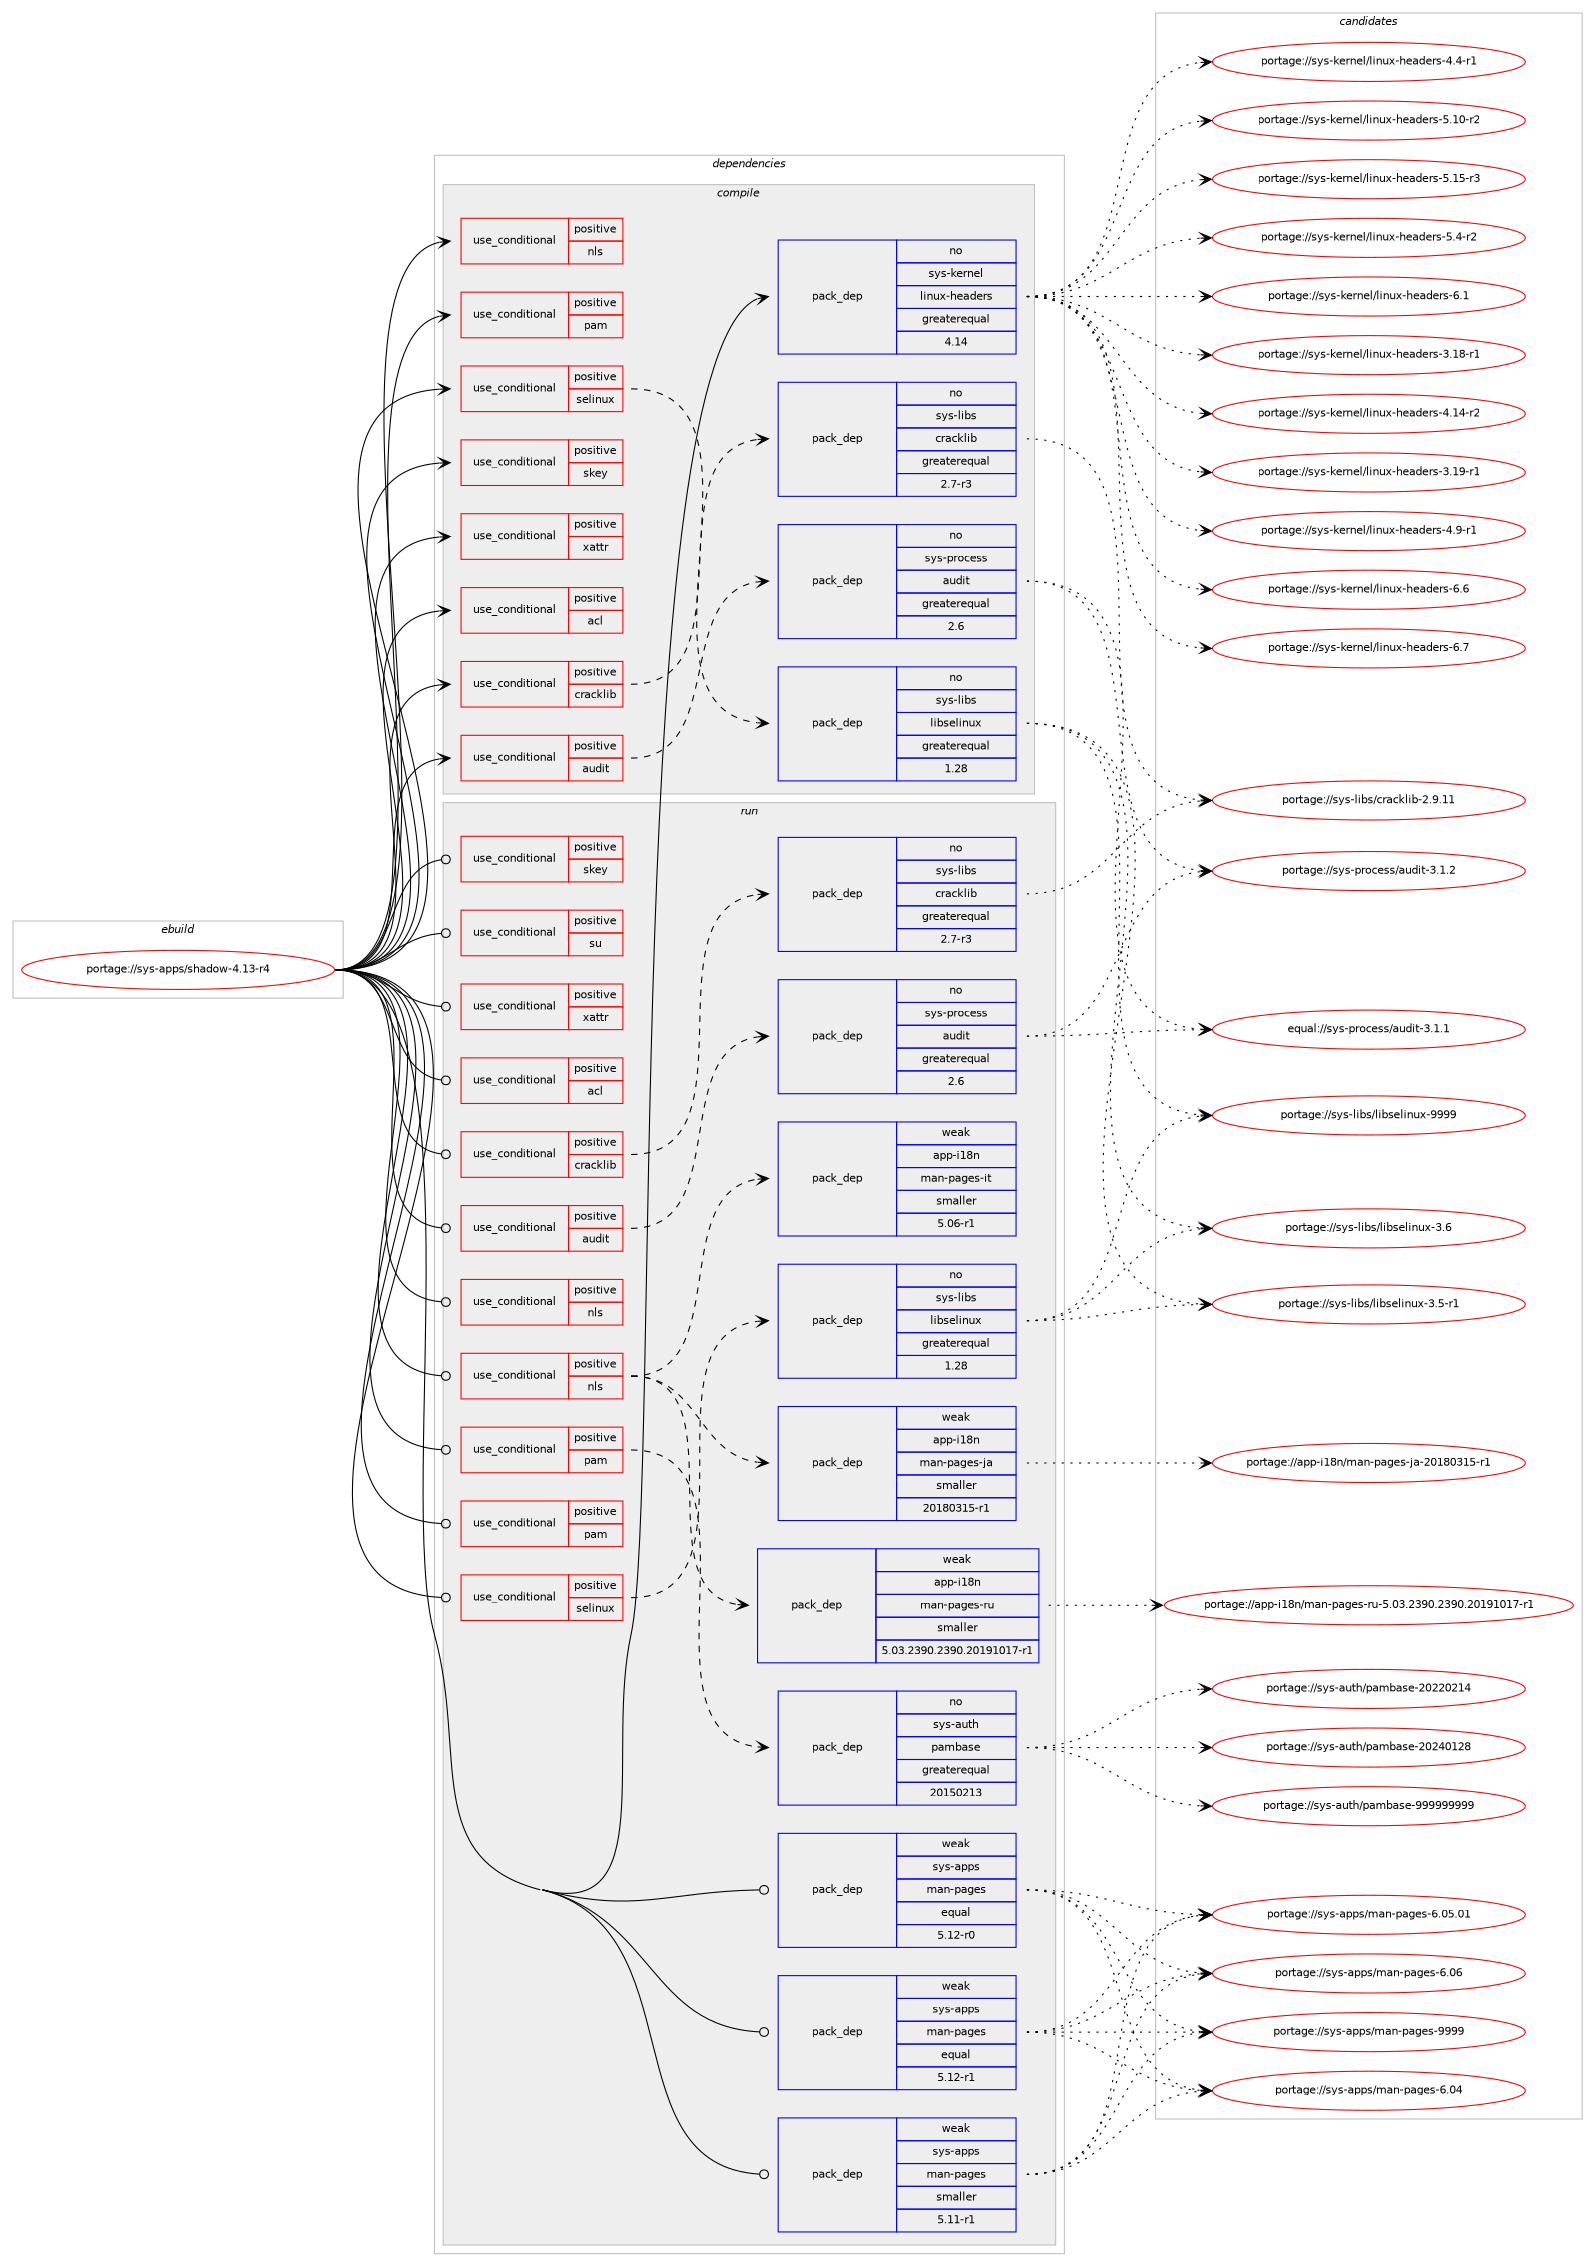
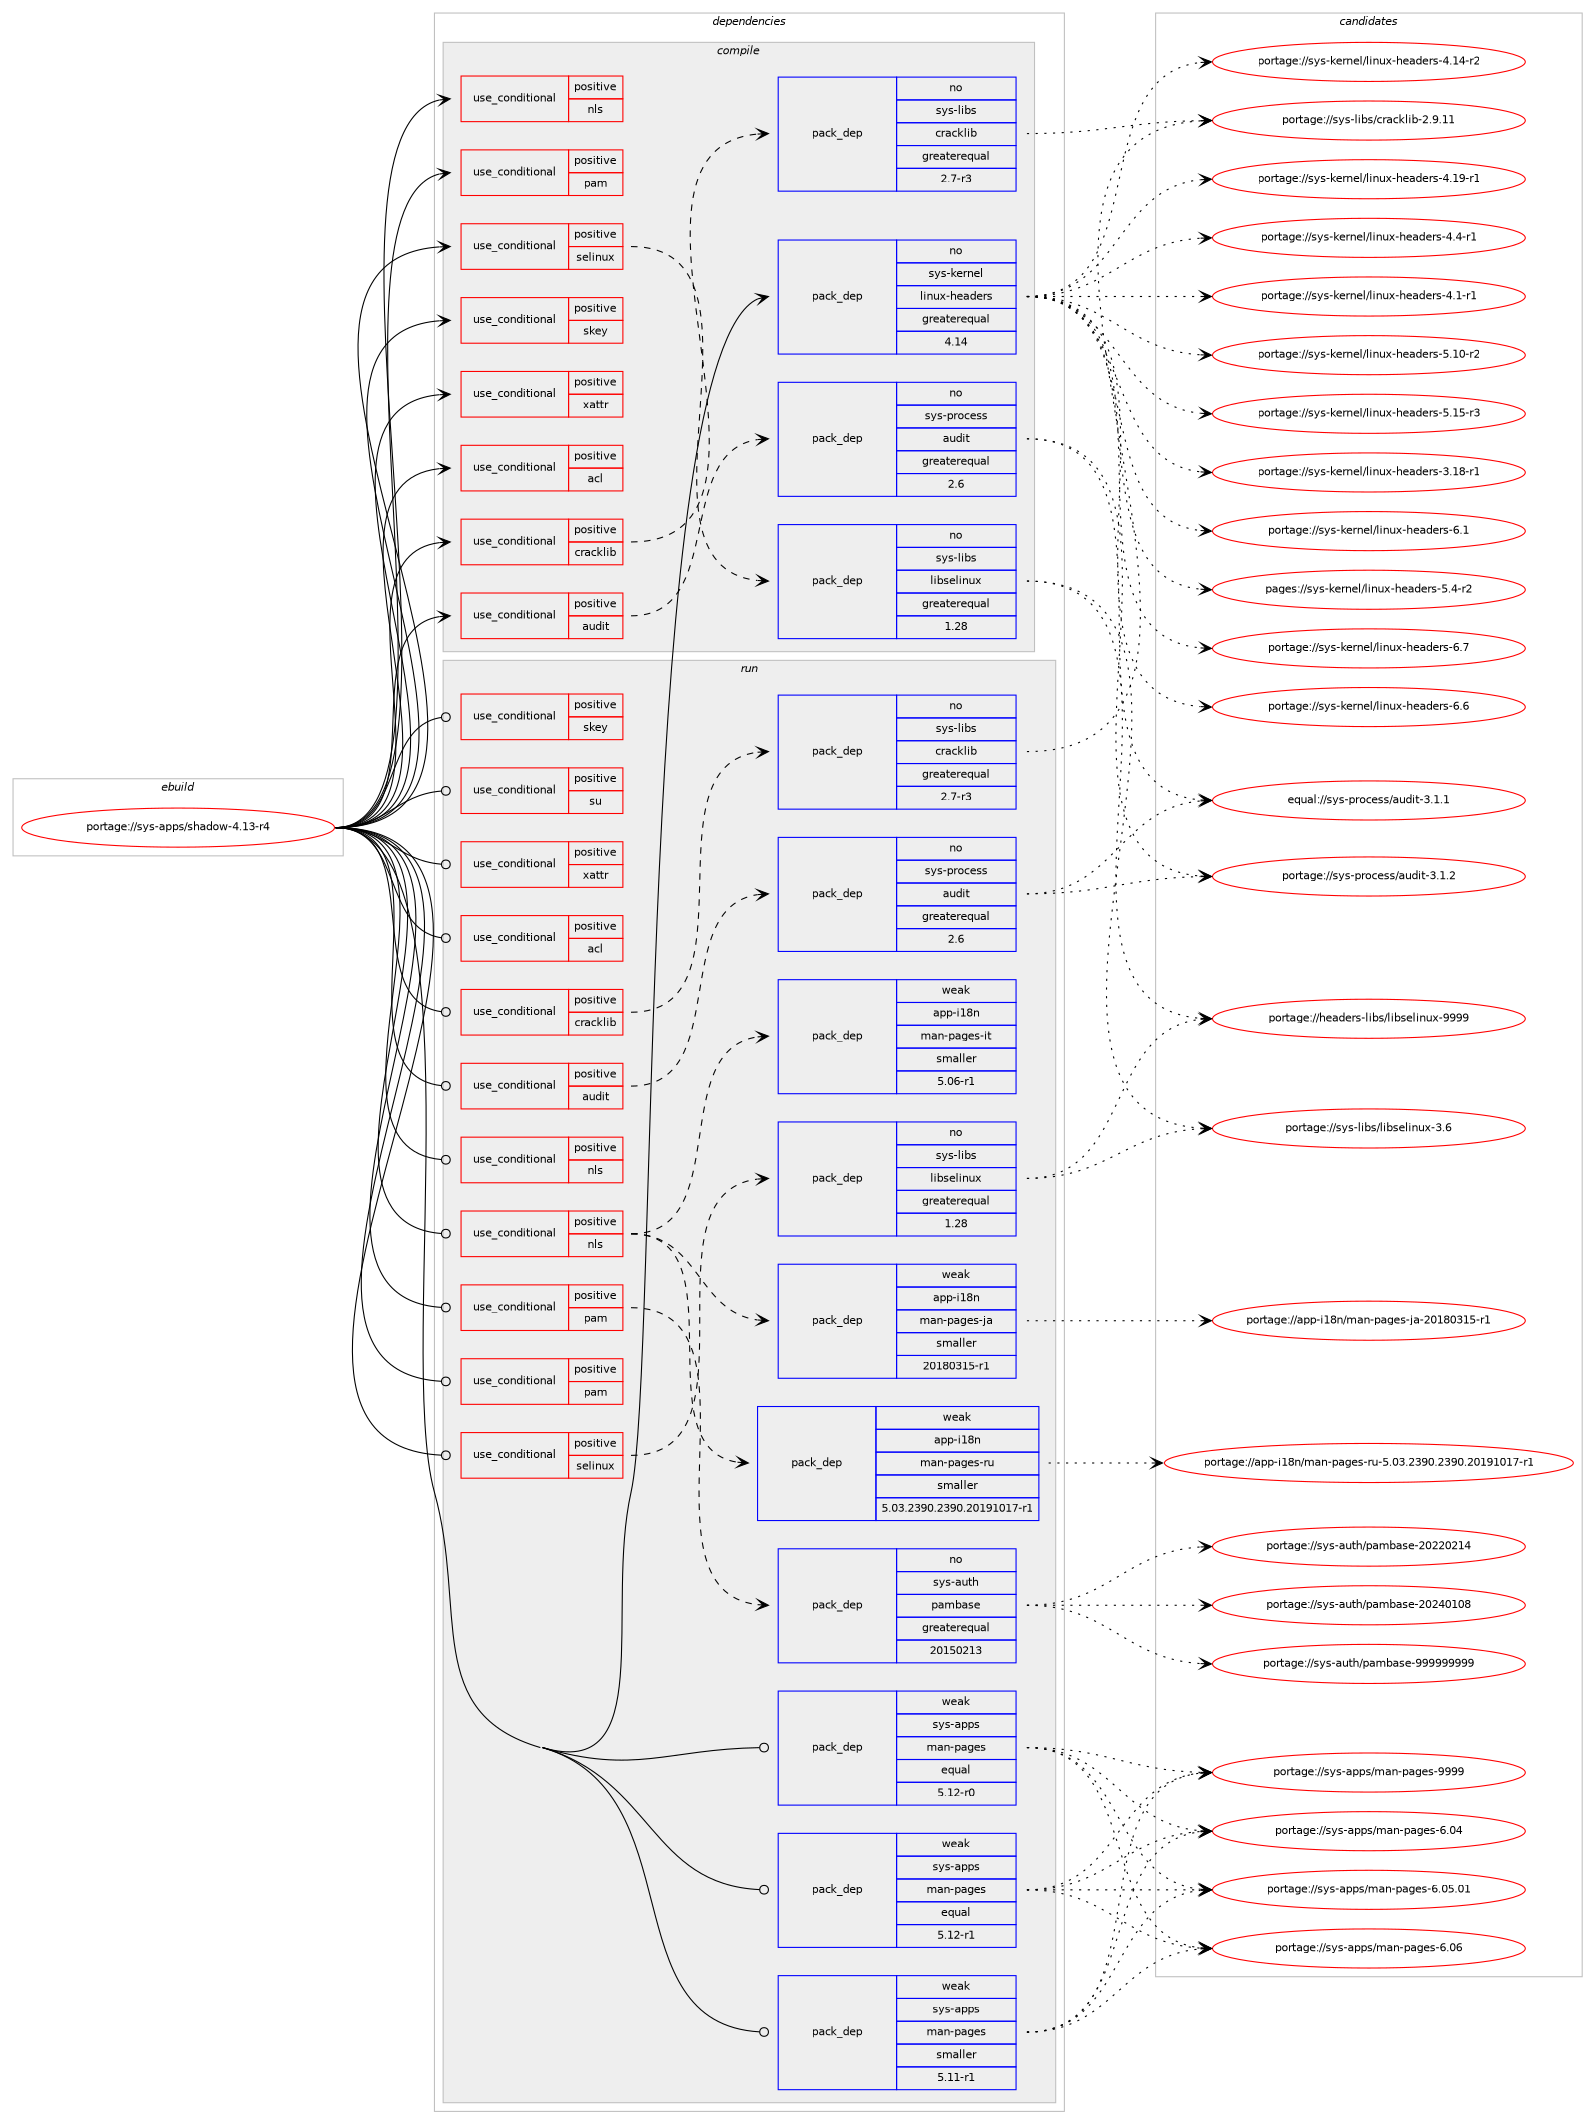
node "portage://sys-kernel/linux-headers-5.4-r2": label "portage://sys-kernel/linux-headers-5.4-r2" -> "pages://sys-kernel/linux-headers-5.4-r2"
node "portage://sys-kernel/linux-headers-3.19-r1": label "portage://sys-kernel/linux-headers-3.19-r1" -> "portage://sys-kernel/linux-headers-4.19-r1"
node "portage://sys-kernel/linux-headers-4.9-r1": label "portage://sys-kernel/linux-headers-4.9-r1" -> "portage://sys-kernel/linux-headers-4.1-r1"
node "portage://sys-libs/libselinux-9999": label "portage://sys-libs/libselinux-9999" -> "portage://headers-libs/libselinux-9999"
node "portage://sys-libs/libselinux-3.5-r1": removed
node "portage://sys-auth/pambase-20240128": label "portage://sys-auth/pambase-20240128" -> "portage://sys-auth/pambase-20240108"
